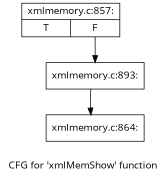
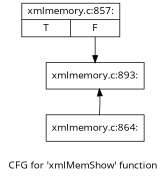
edge "xmlmemory.c:893:" -> "xmlmemory.c:864:": reversed
